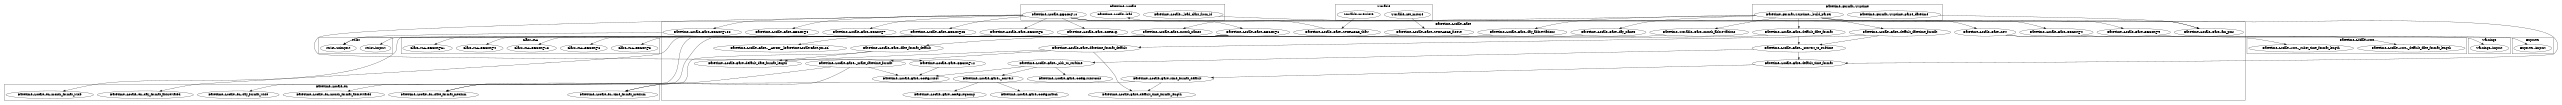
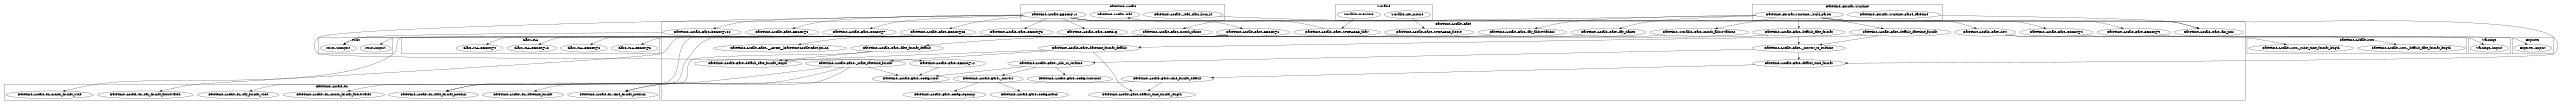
node "Class::ISA::BEGIN@61": removed
node "DateTime::Locale::en::datetime_format": added
